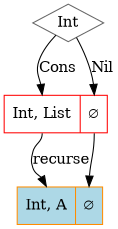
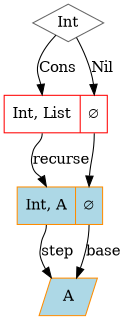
node "A": added
